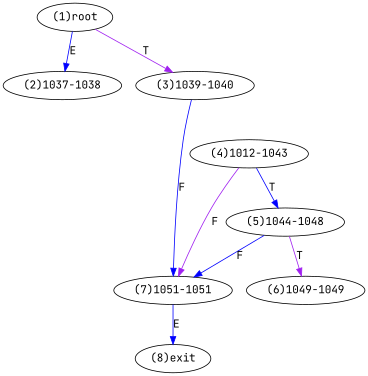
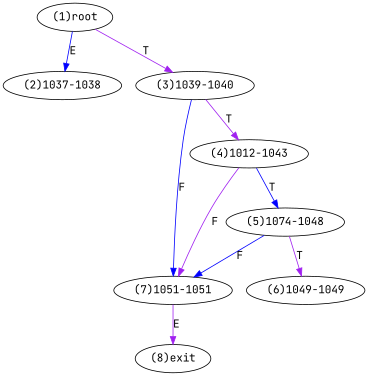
edge "(3)1039-1040" -> "(4)1012-1043": added, label "T"
node "(5)1044-1048": label "(5)1044-1048" -> "(5)1074-1048"
edge "(7)1051-1051" -> "(8)exit": color blue -> purple
